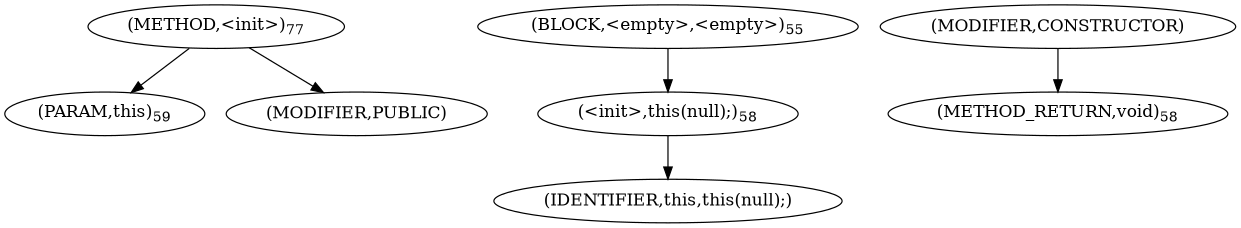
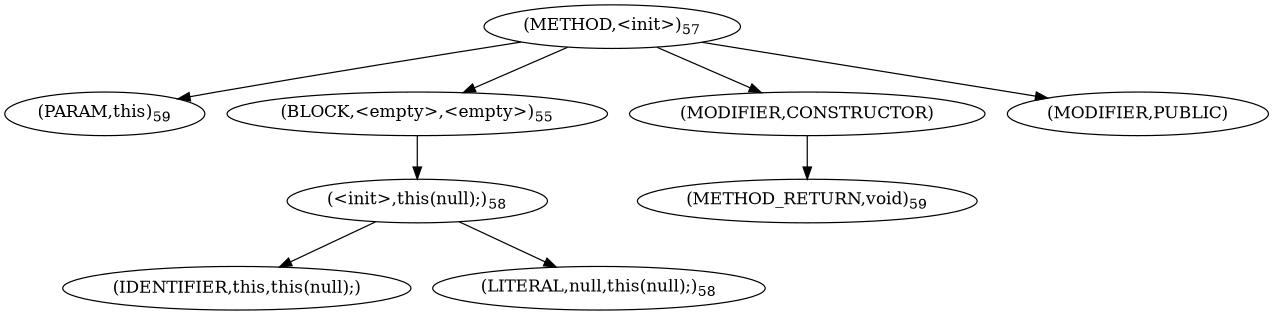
node "(METHOD,<init>)": text "77" -> "57"
edge "(METHOD,<init>)" -> "(BLOCK,<empty>,<empty>)": added
edge "(METHOD,<init>)" -> "(MODIFIER,CONSTRUCTOR)": added
node "(METHOD_RETURN,void)": text "58" -> "59"
node "(LITERAL,null,this(null);)": added
